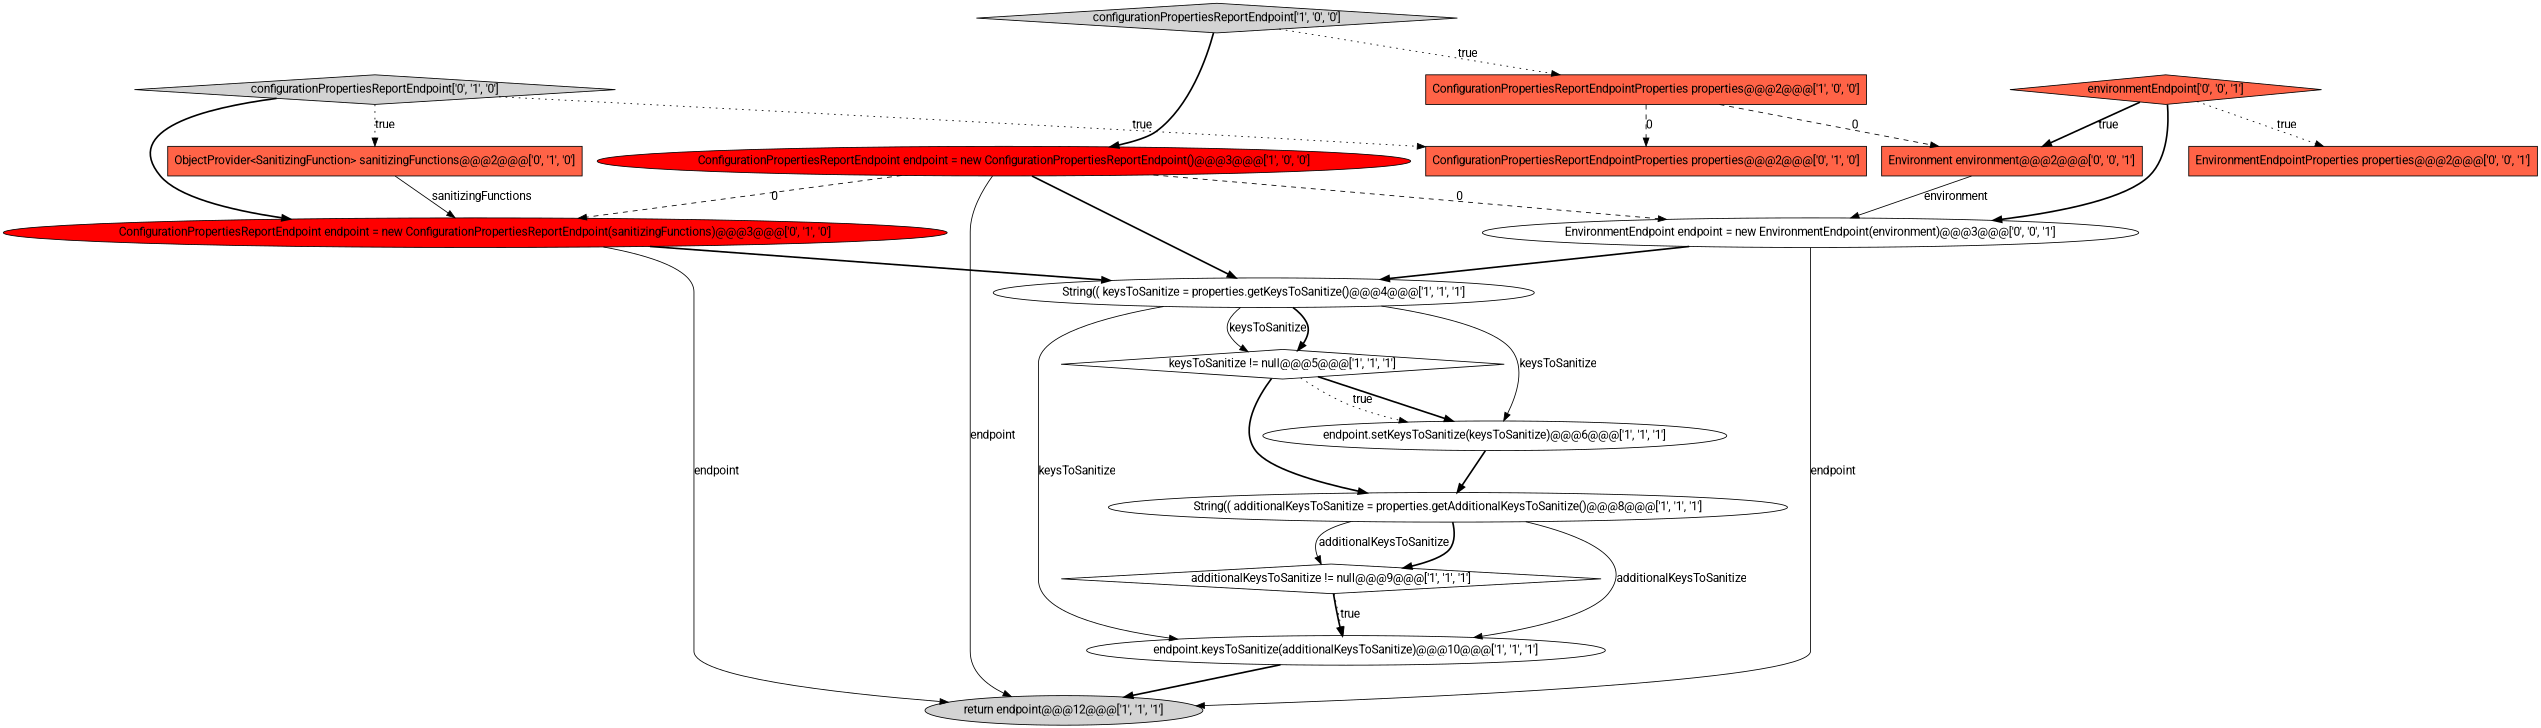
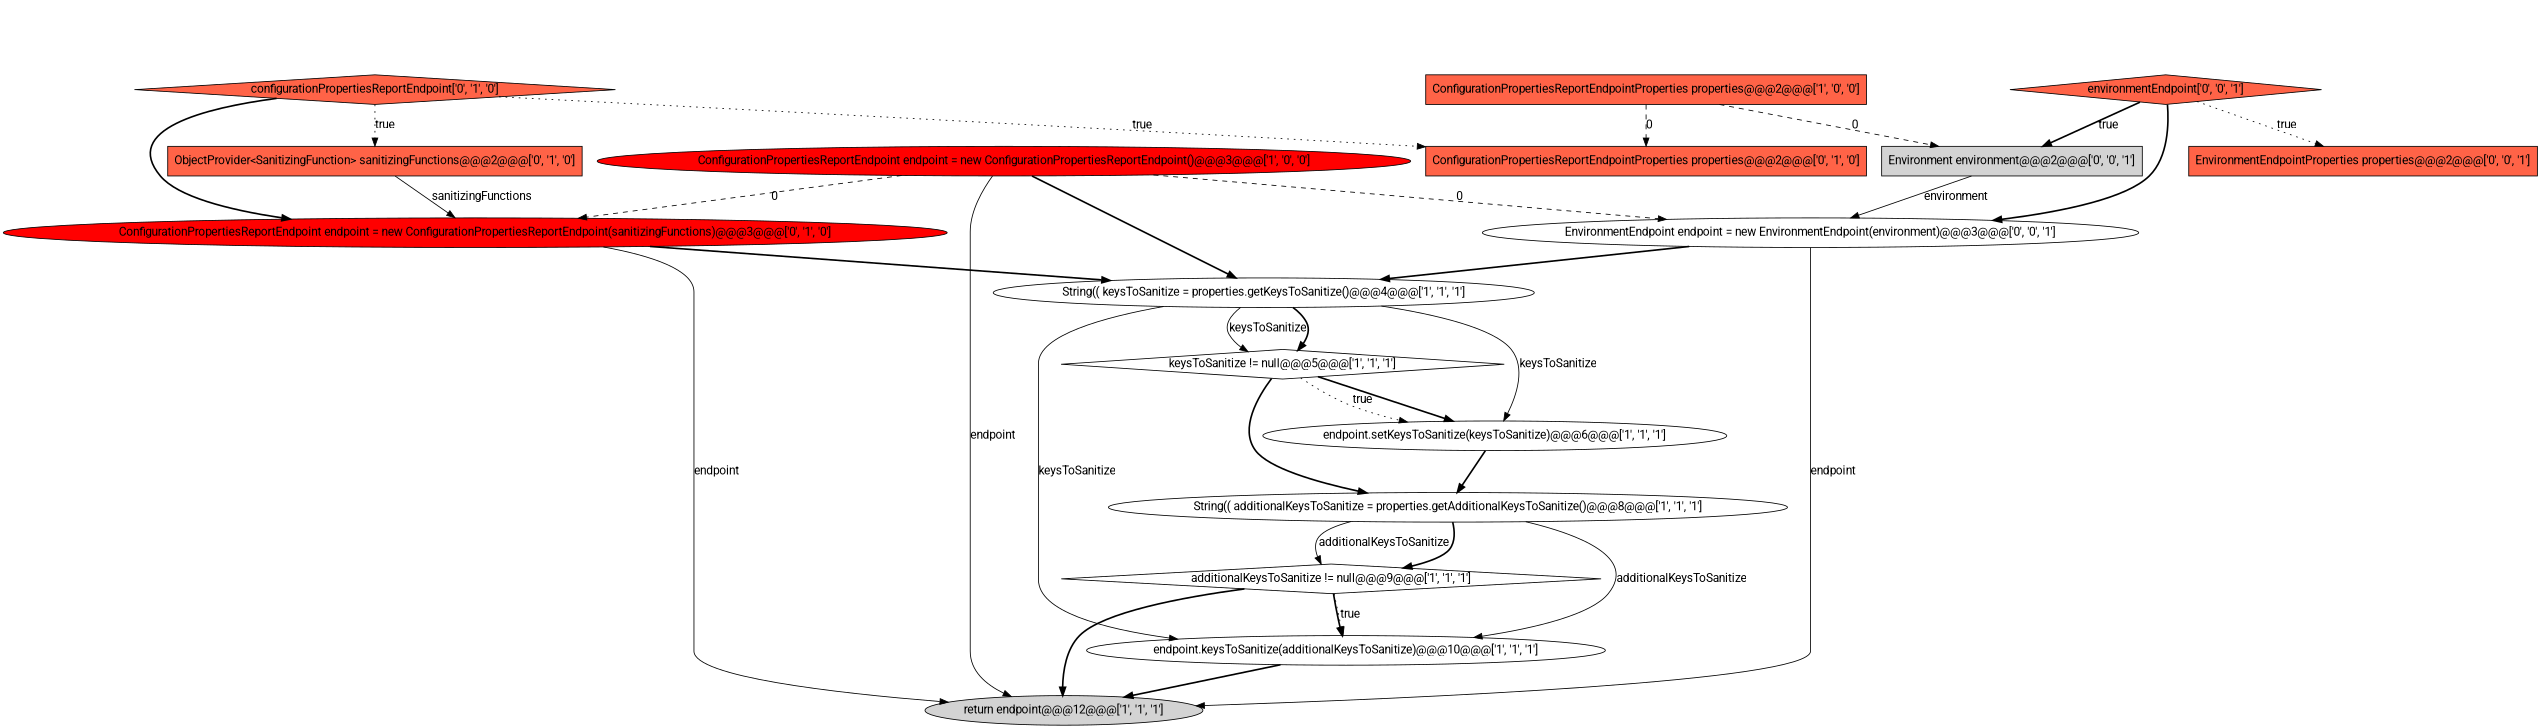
node "configurationPropertiesReportEndpoint['1', '0', '0']": removed
node "configurationPropertiesReportEndpoint['0', '1', '0']": fillcolor lightgray -> tomato
node "Environment environment@@@2@@@['0', '0', '1']": fillcolor tomato -> lightgray
edge "additionalKeysToSanitize != null@@@9@@@['1', '1', '1']" -> "return endpoint@@@12@@@['1', '1', '1']": added
